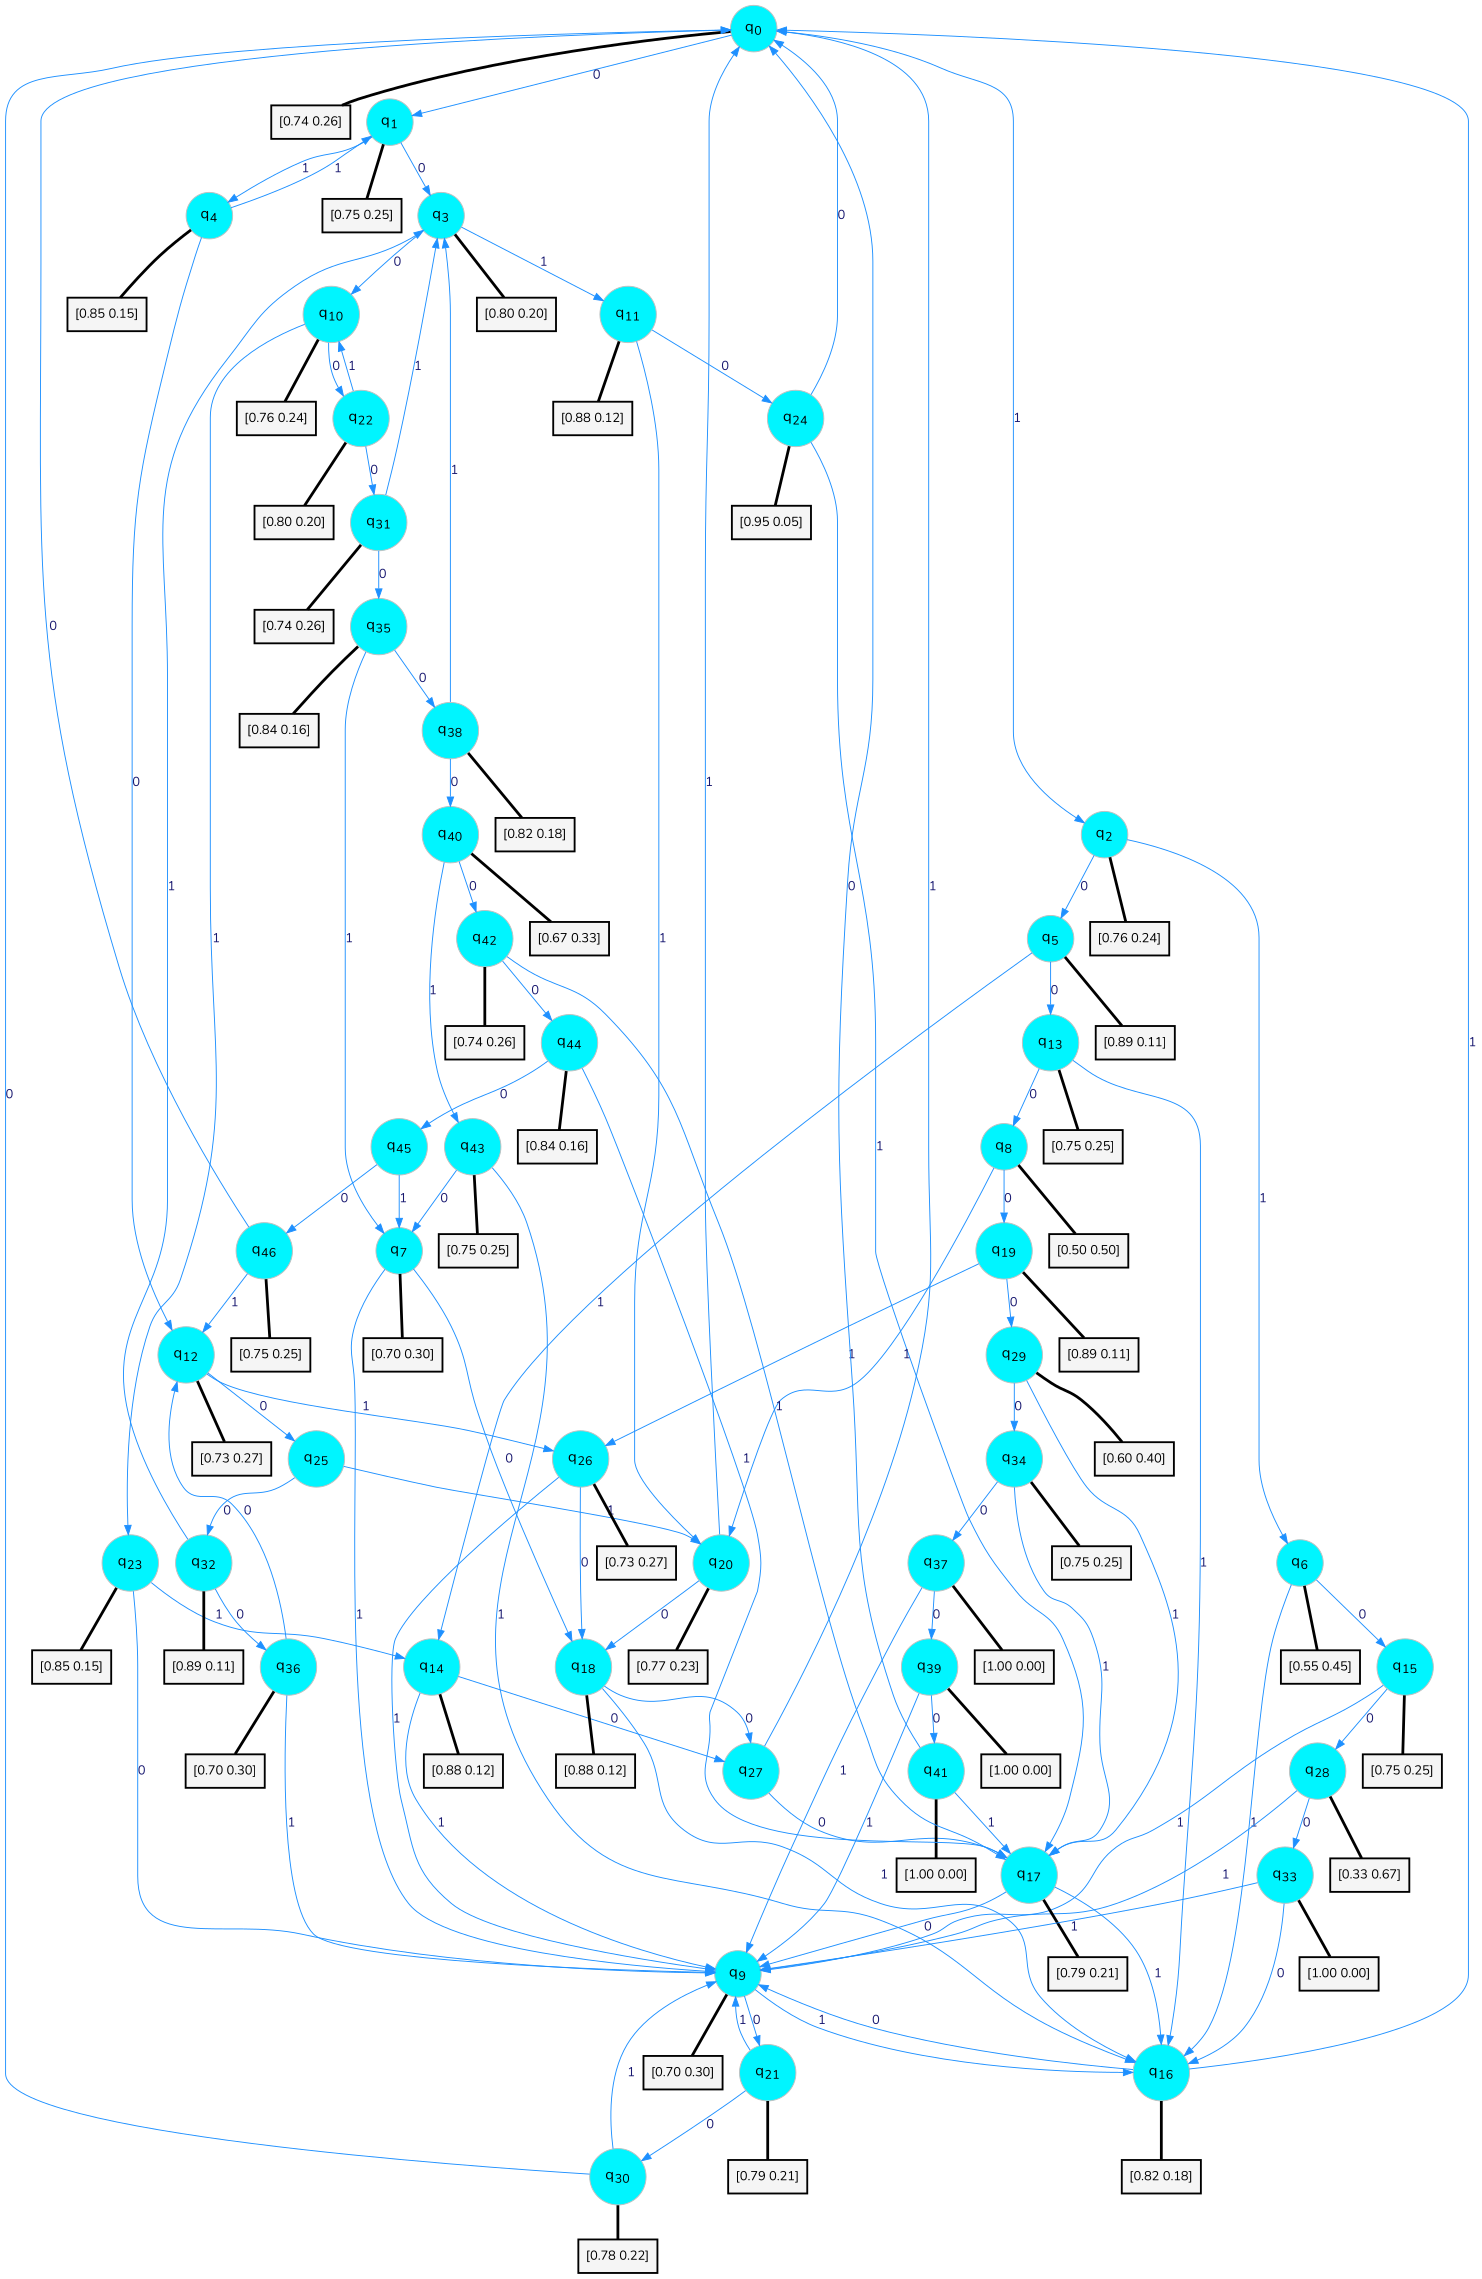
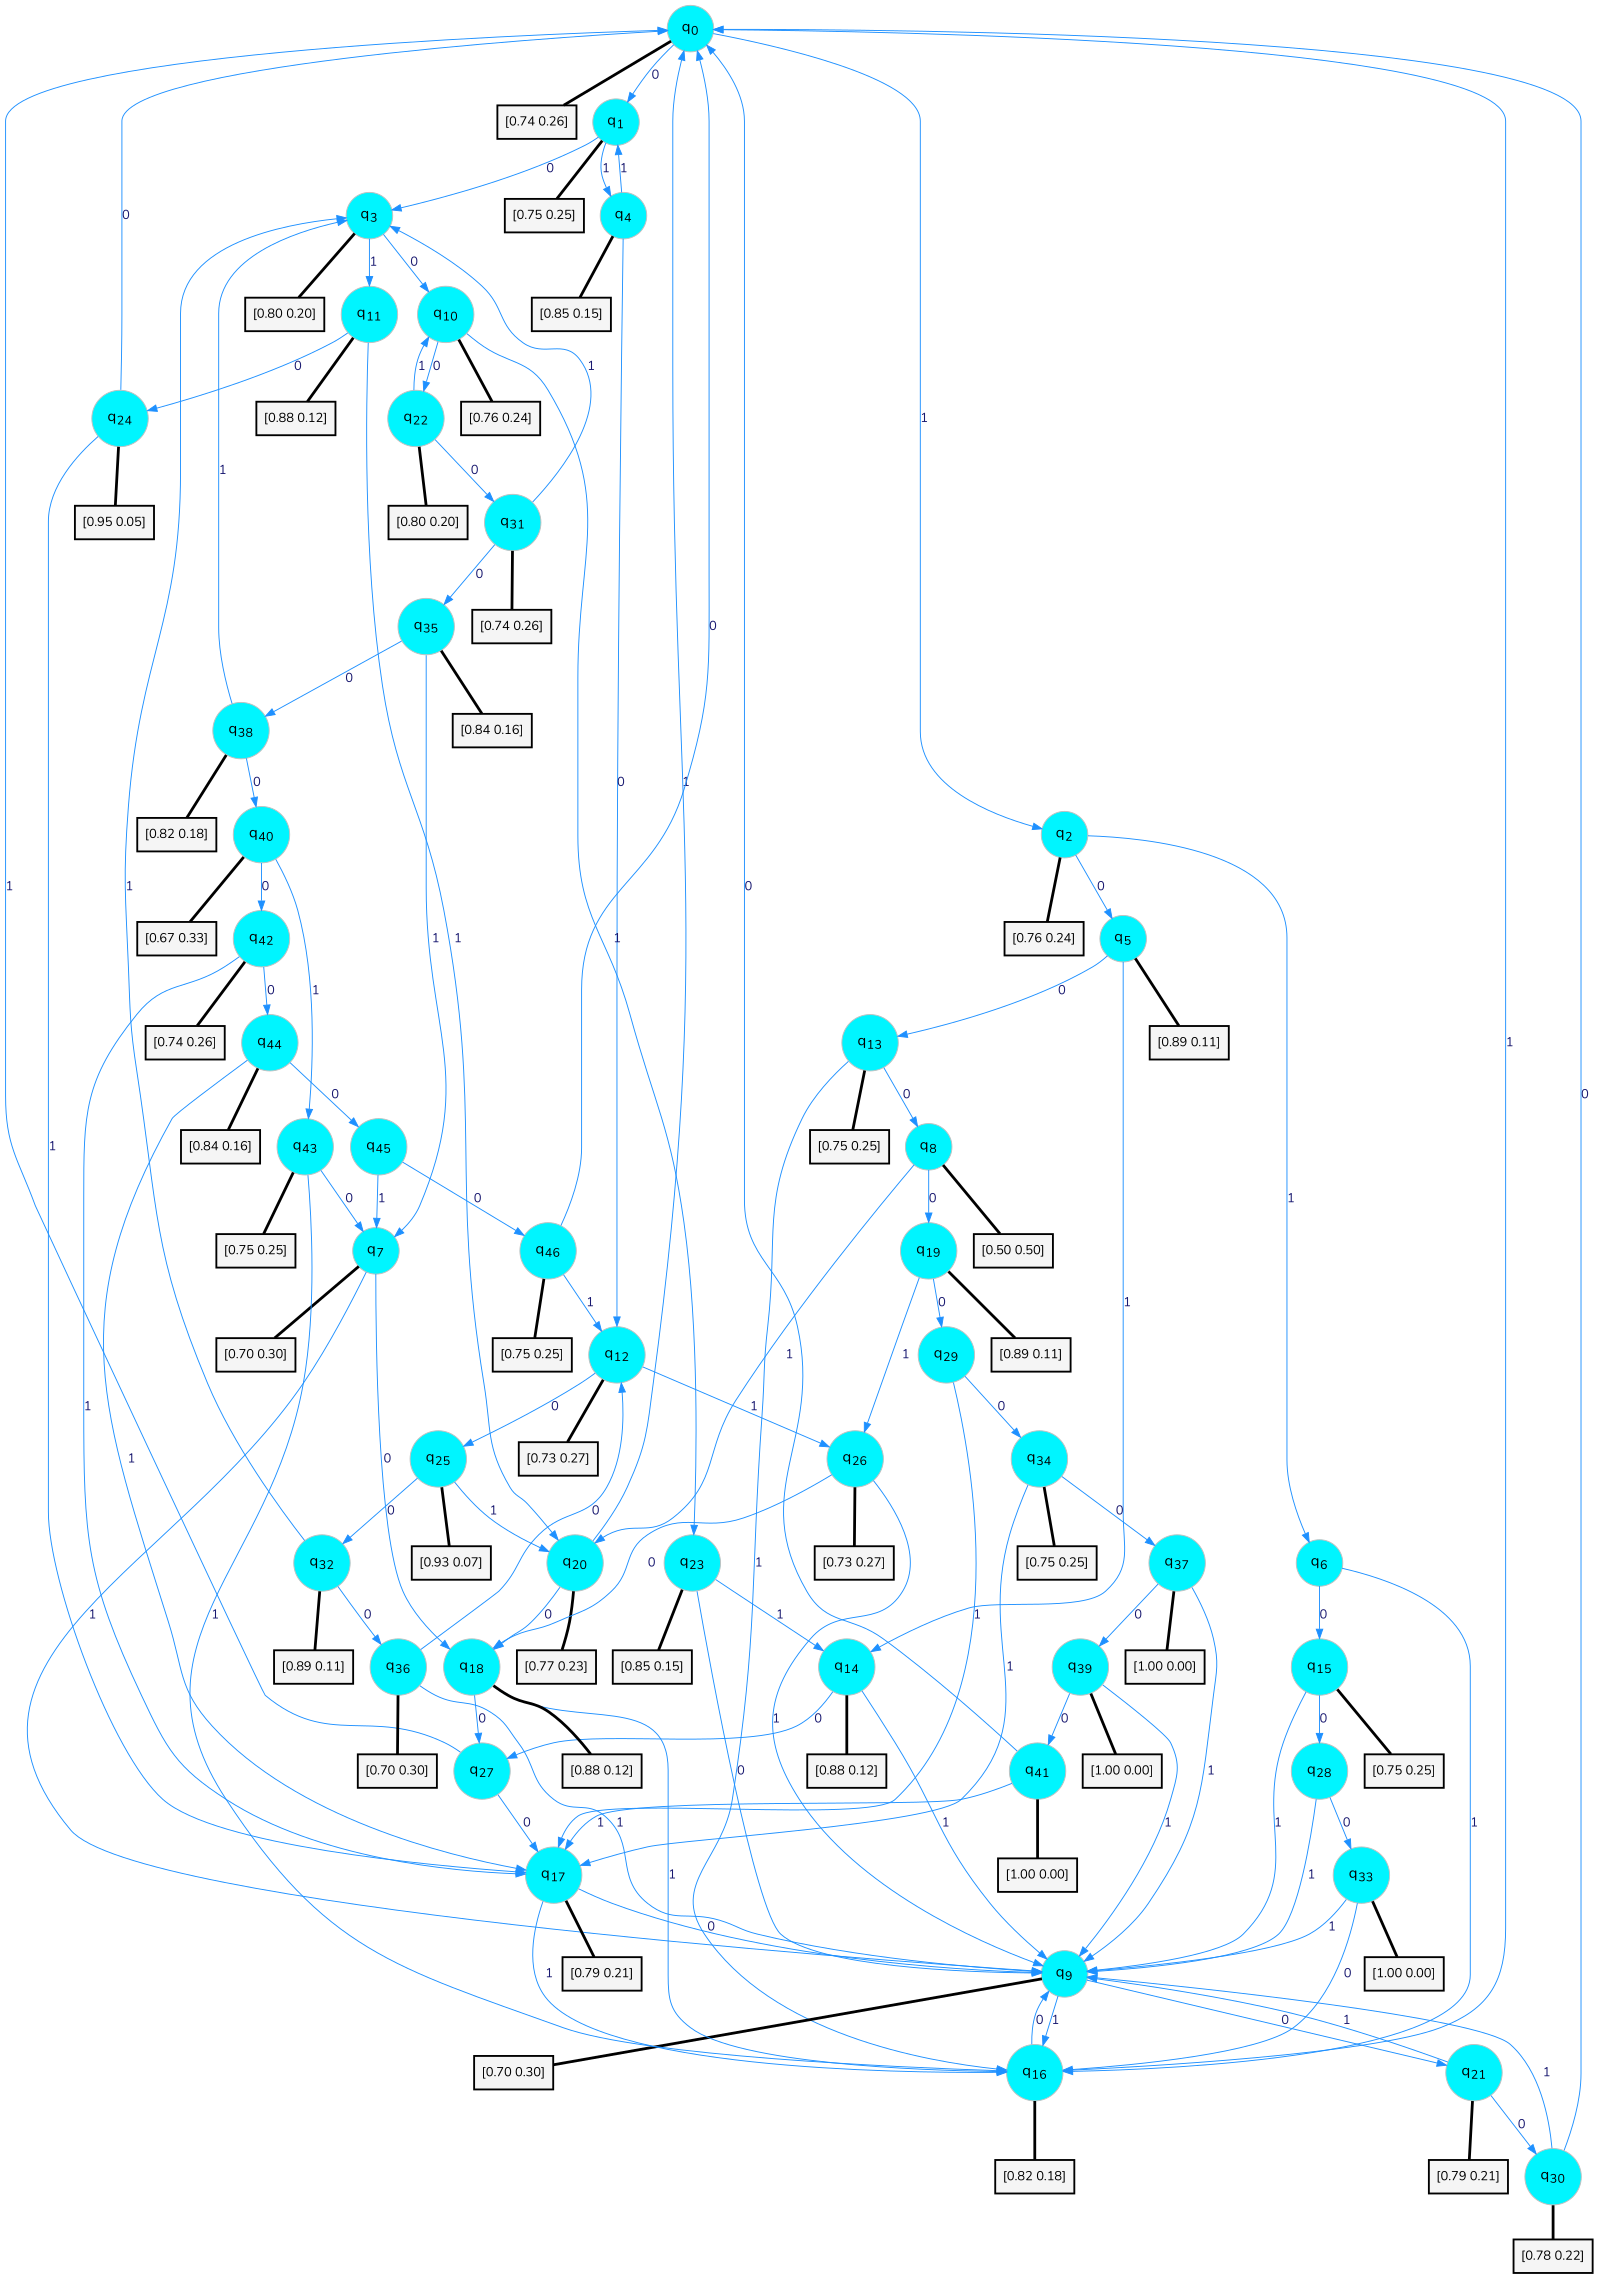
node "[0.60 0.40]": removed
node "[0.93 0.07]": added
node "[0.55 0.45]": removed
node "[0.33 0.67]": removed
